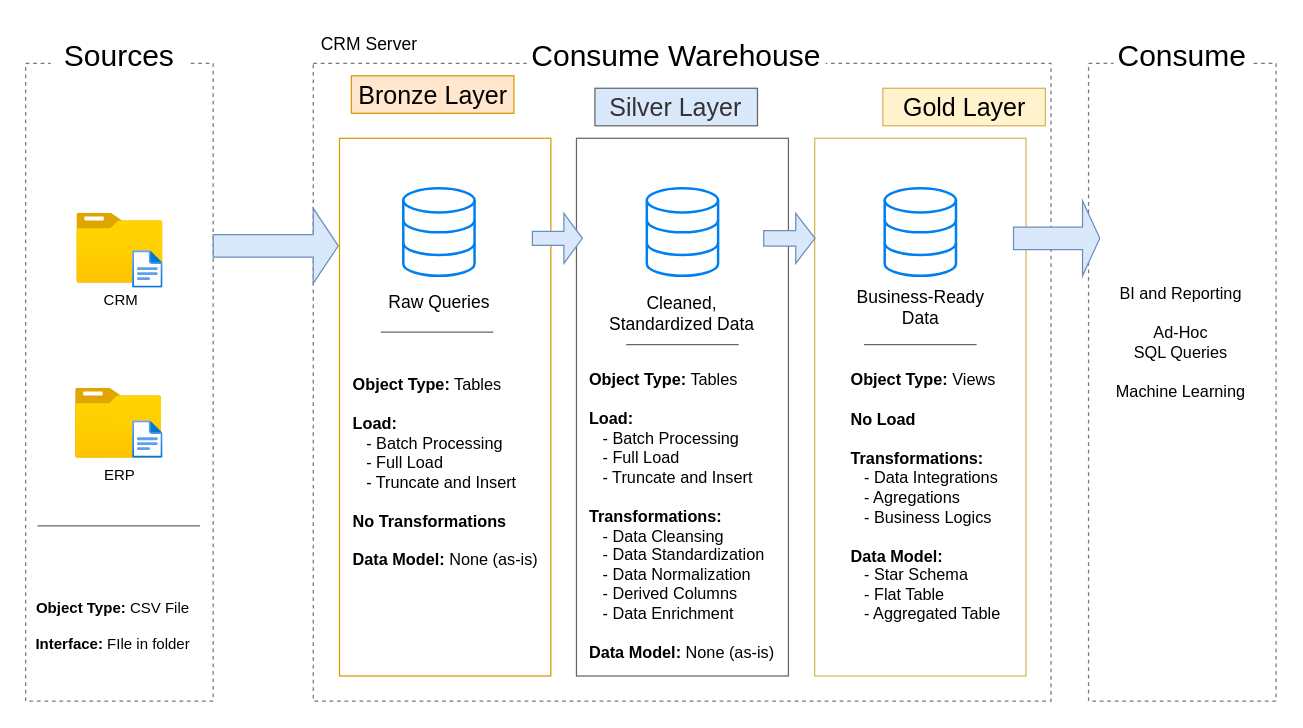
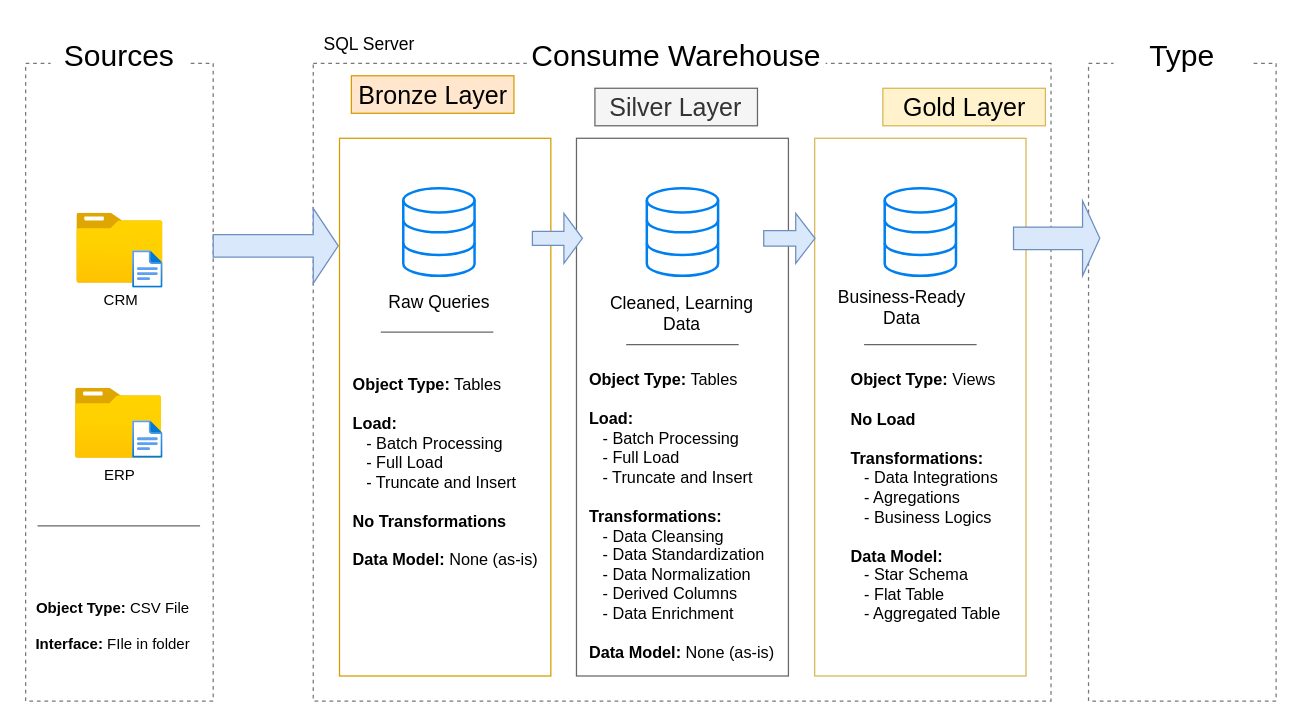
node "CRM Server": label "CRM Server" -> "SQL Server"
node "Consume": label "Consume" -> "Type"
node "Silver Layer": fillcolor #dae8fc -> #f5f5f5
node "Business-Ready Data": moved (920, 307) -> (901, 307)
node "Cleaned, Standardized Data": label "Cleaned, Standardized Data" -> "Cleaned, Learning Data"
node "BI and Reporting Ad-Hoc SQL Queries Machine Learning": removed
